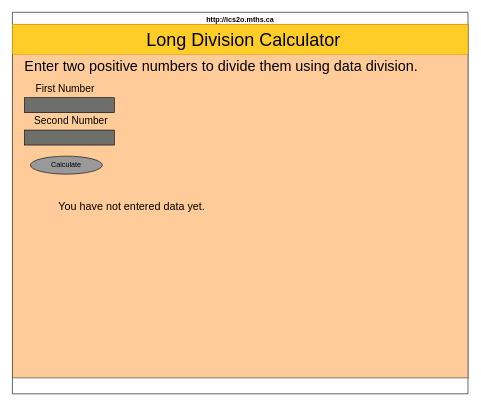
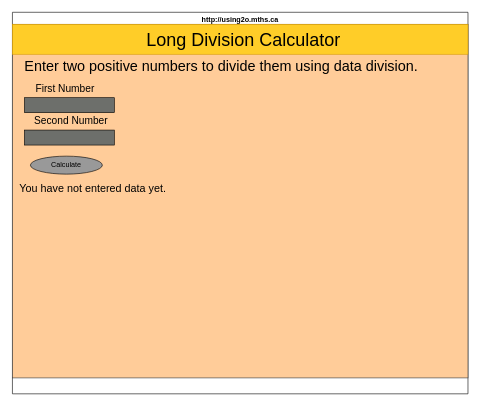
node "http://ics2o.mths.ca": label "http://ics2o.mths.ca" -> "http://using2o.mths.ca"
node "You have not entered data yet.": moved (216, 207) -> (177, 189)
